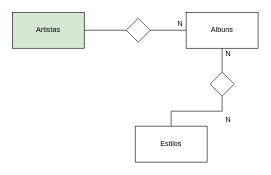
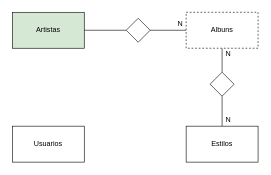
node "Albuns": style solid -> dashed
node "Usuarios": added
node "Estilos": moved (171, 144) -> (222, 144)
